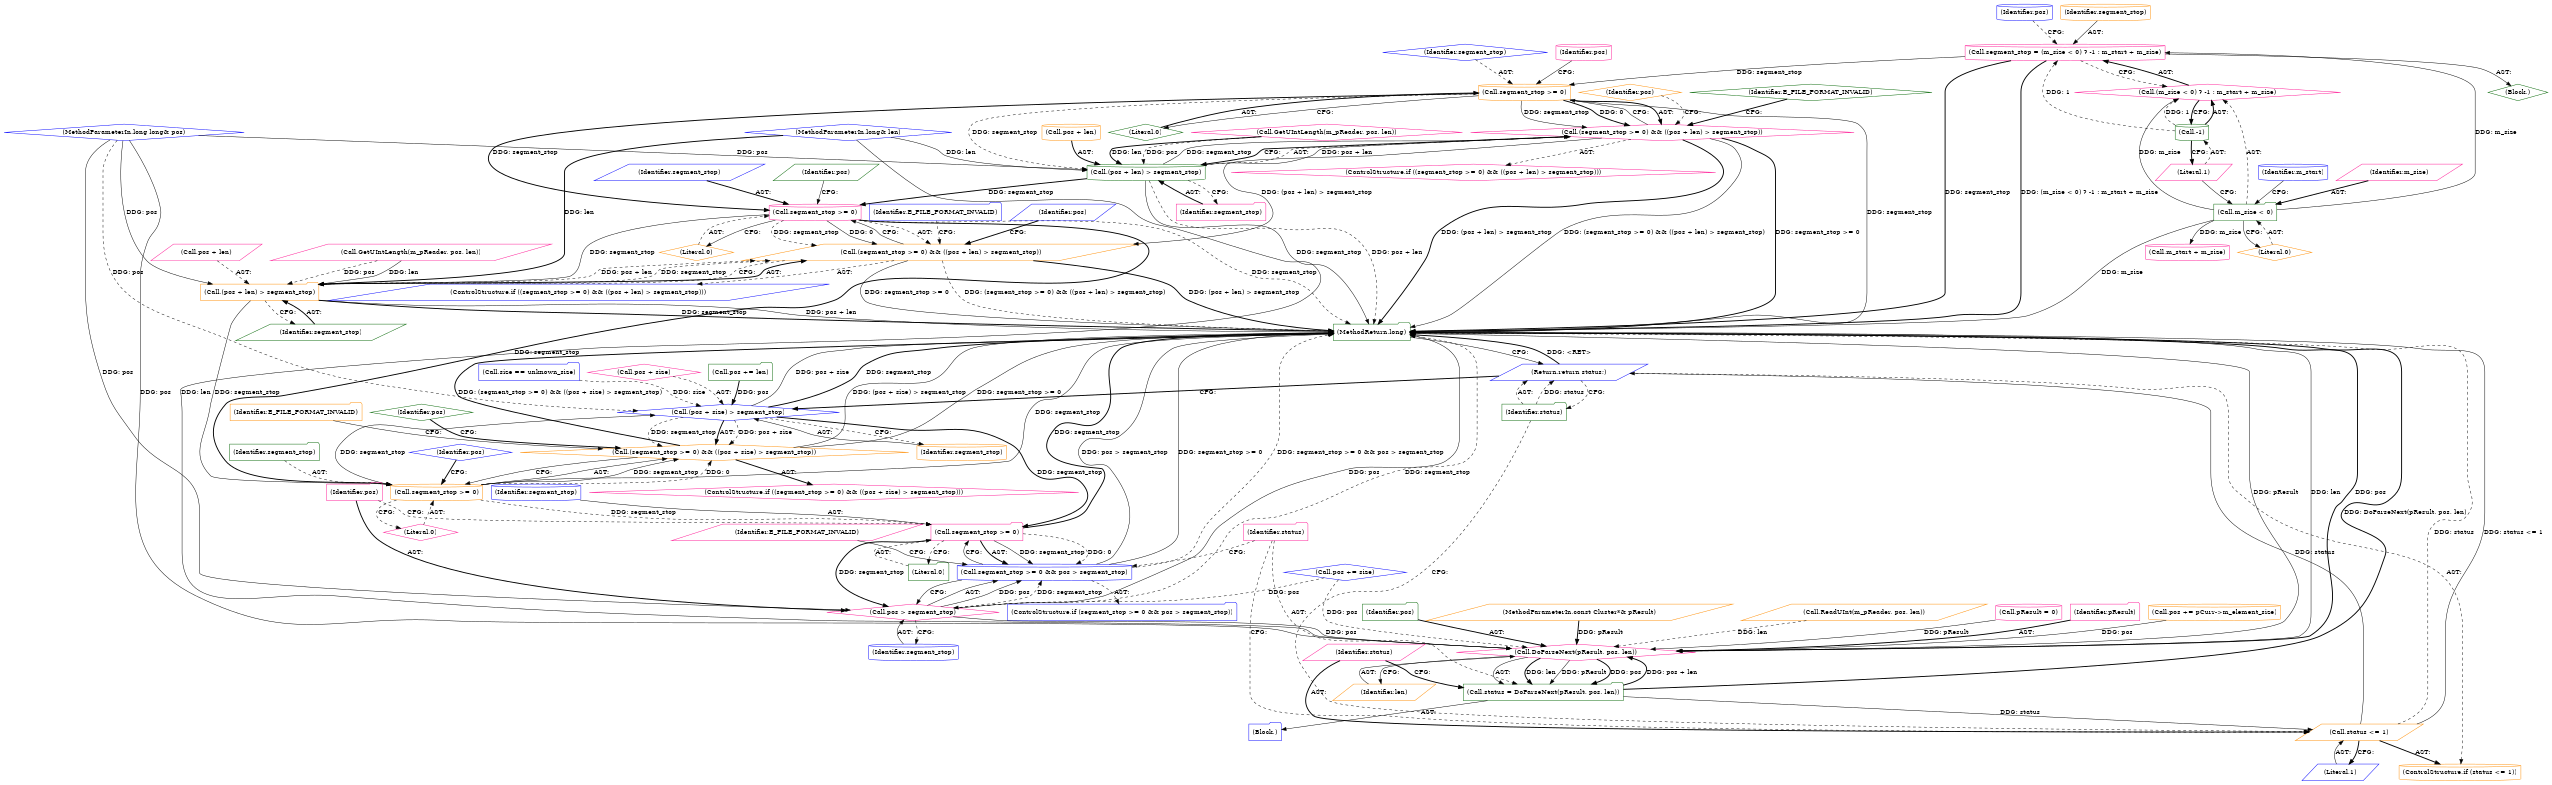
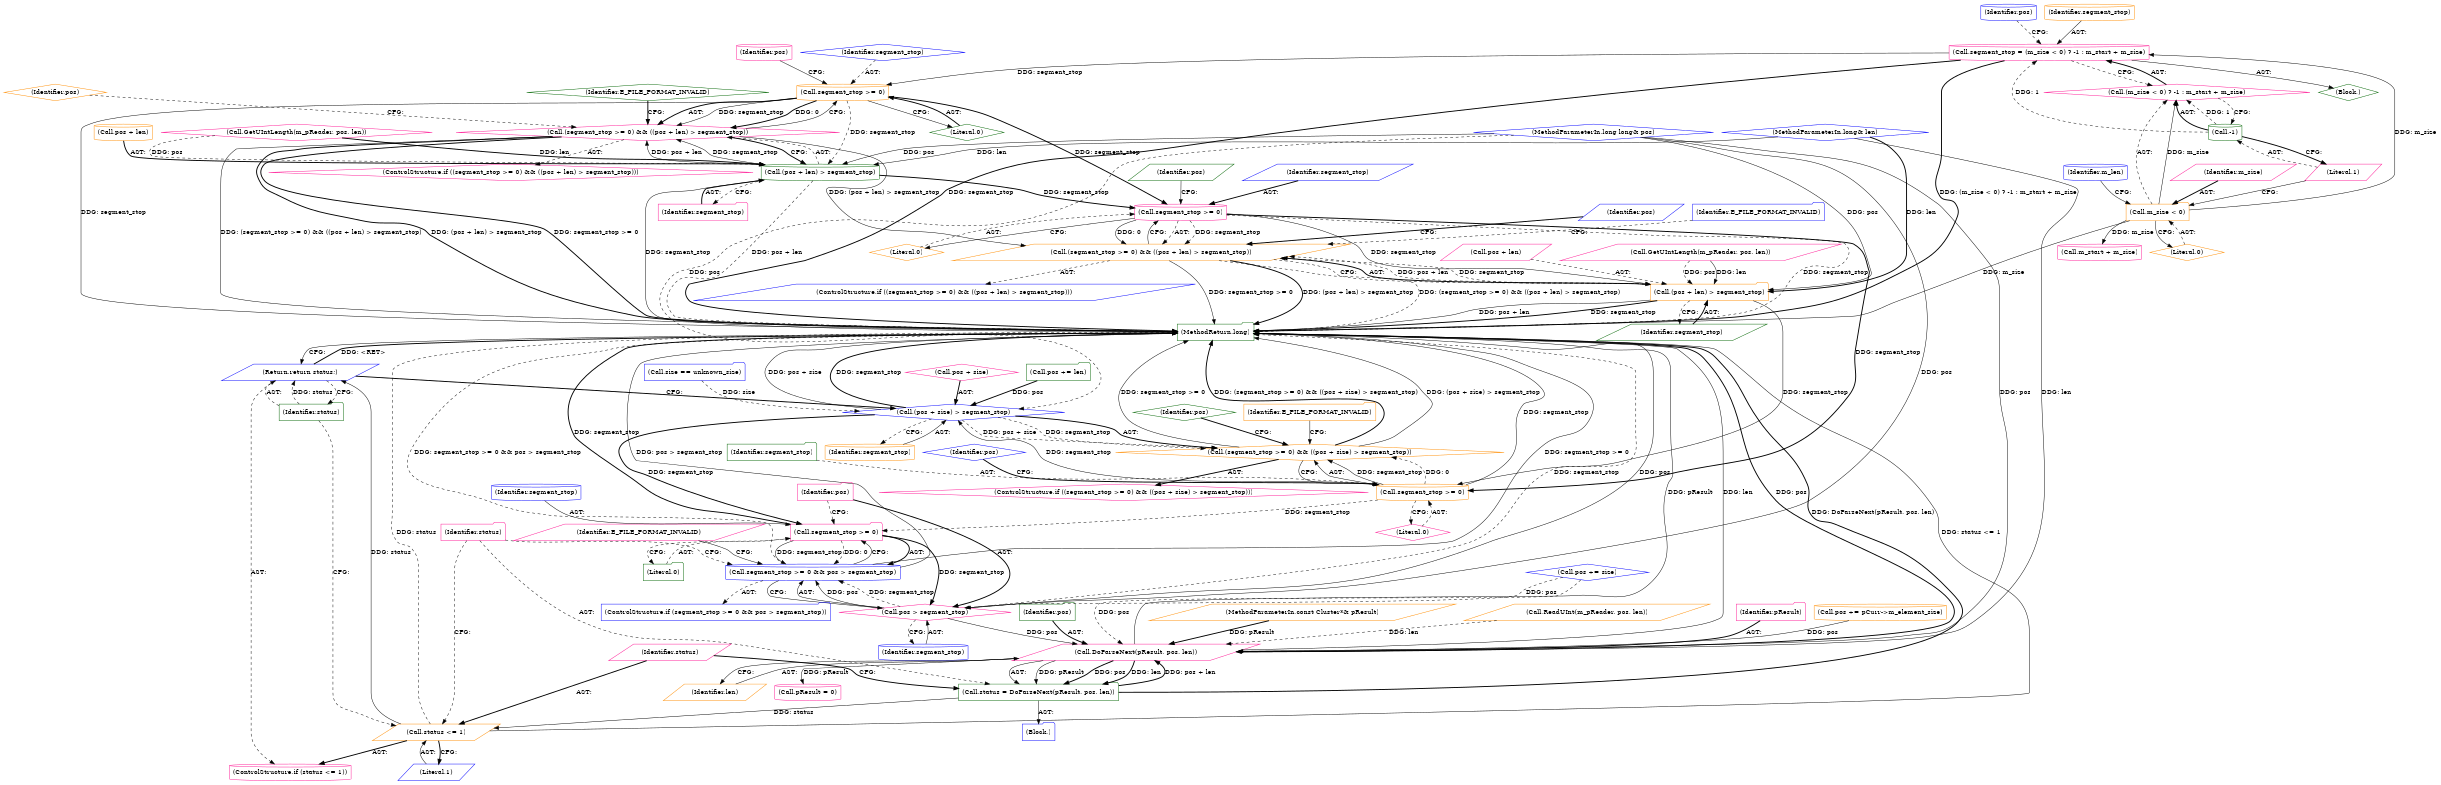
edge "(Call,(m_size < 0) ? -1 : m_start + m_size)" -> "(Call,-1)": style bold -> dashed
node "(Identifier,m_start)": label "(Identifier,m_start)" -> "(Identifier,m_len)"
node "(Call,m_size < 0)": color darkgreen -> darkorange
edge "(Call,pos + size)" -> "(Call,(pos + size) > segment_stop)": style dashed -> bold
edge "(Call,pResult = 0)" -> "(Call,DoParseNext(pResult, pos, len))": reversed
node "(Call,DoParseNext(pResult, pos, len))": shape diamond -> parallelogram
node "(ControlStructure,if (status <= 1))": color darkorange -> deeppink
